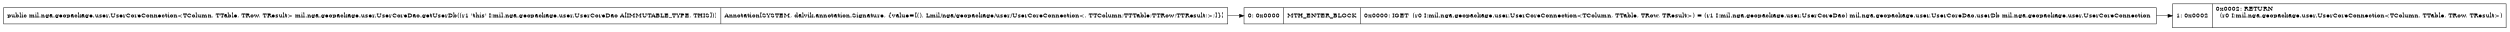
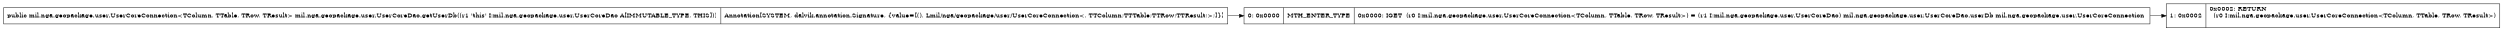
node "0: 0x0000": text "MTH_ENTER_BLOCK" -> "MTH_ENTER_TYPE"
